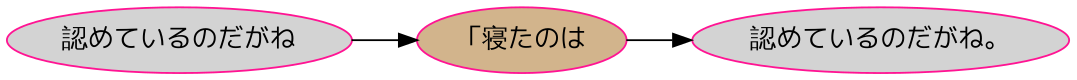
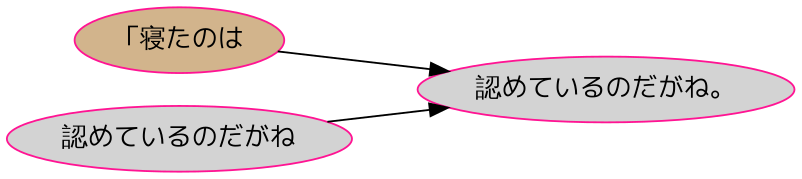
edge "認めているのだがね" -> "「寝たのは": now "認めているのだがね" -> "認めているのだがね。"
